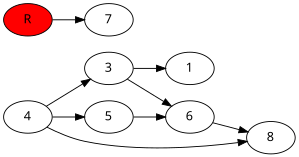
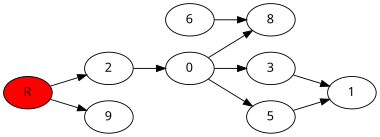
node "7": label "7" -> "9"
node "2": added
edge "3" -> "6": removed
node "4": label "4" -> "0"
edge "5" -> "6": now "5" -> "1"
